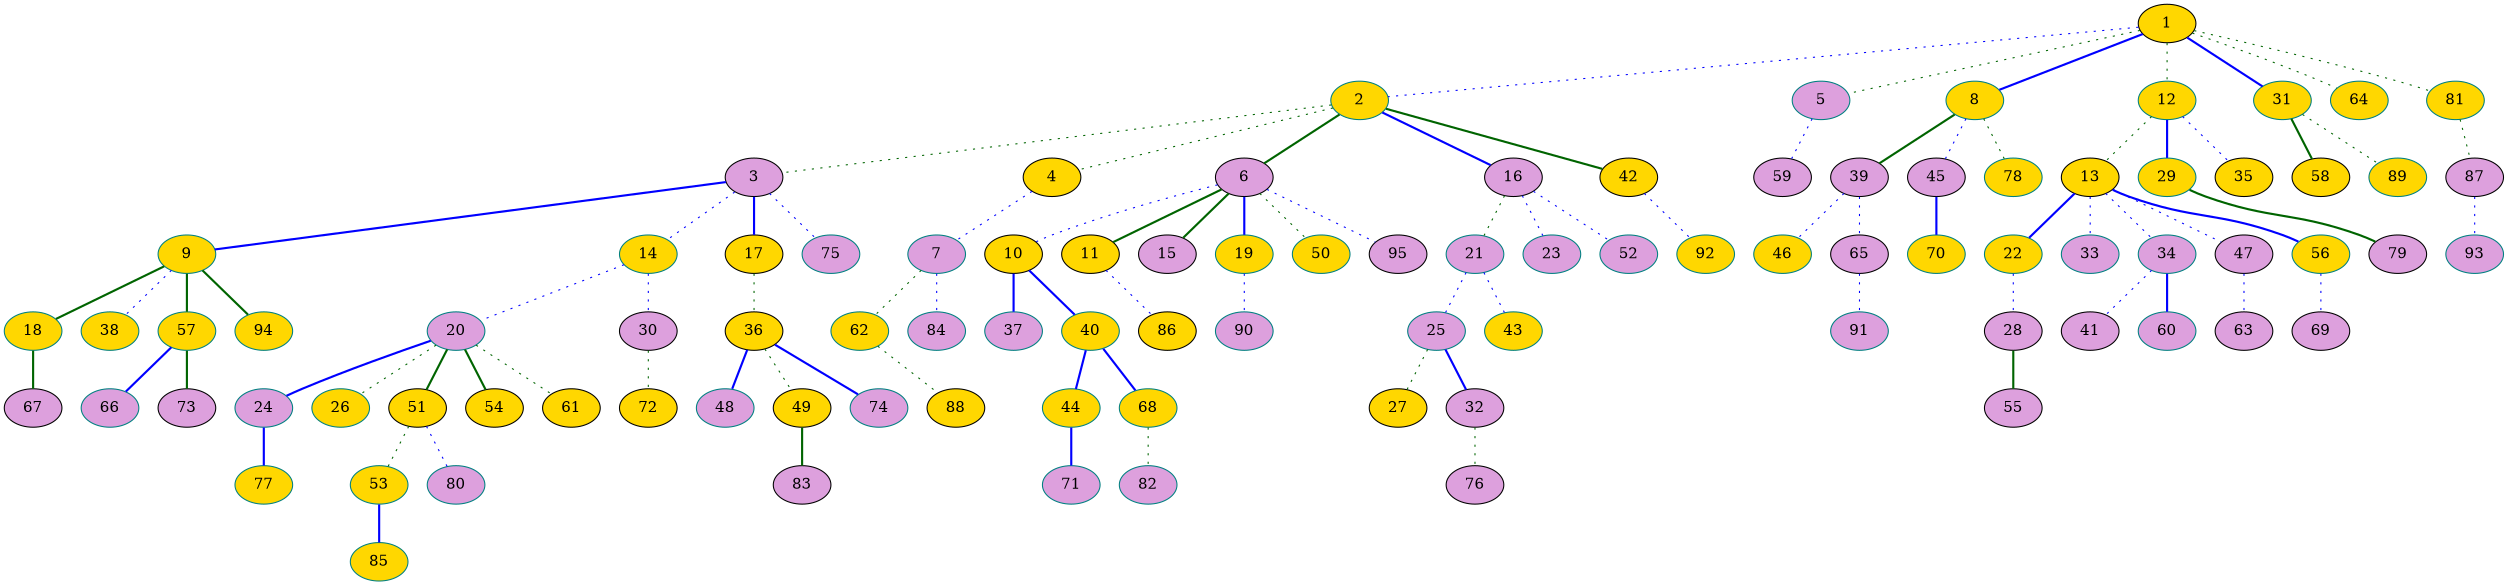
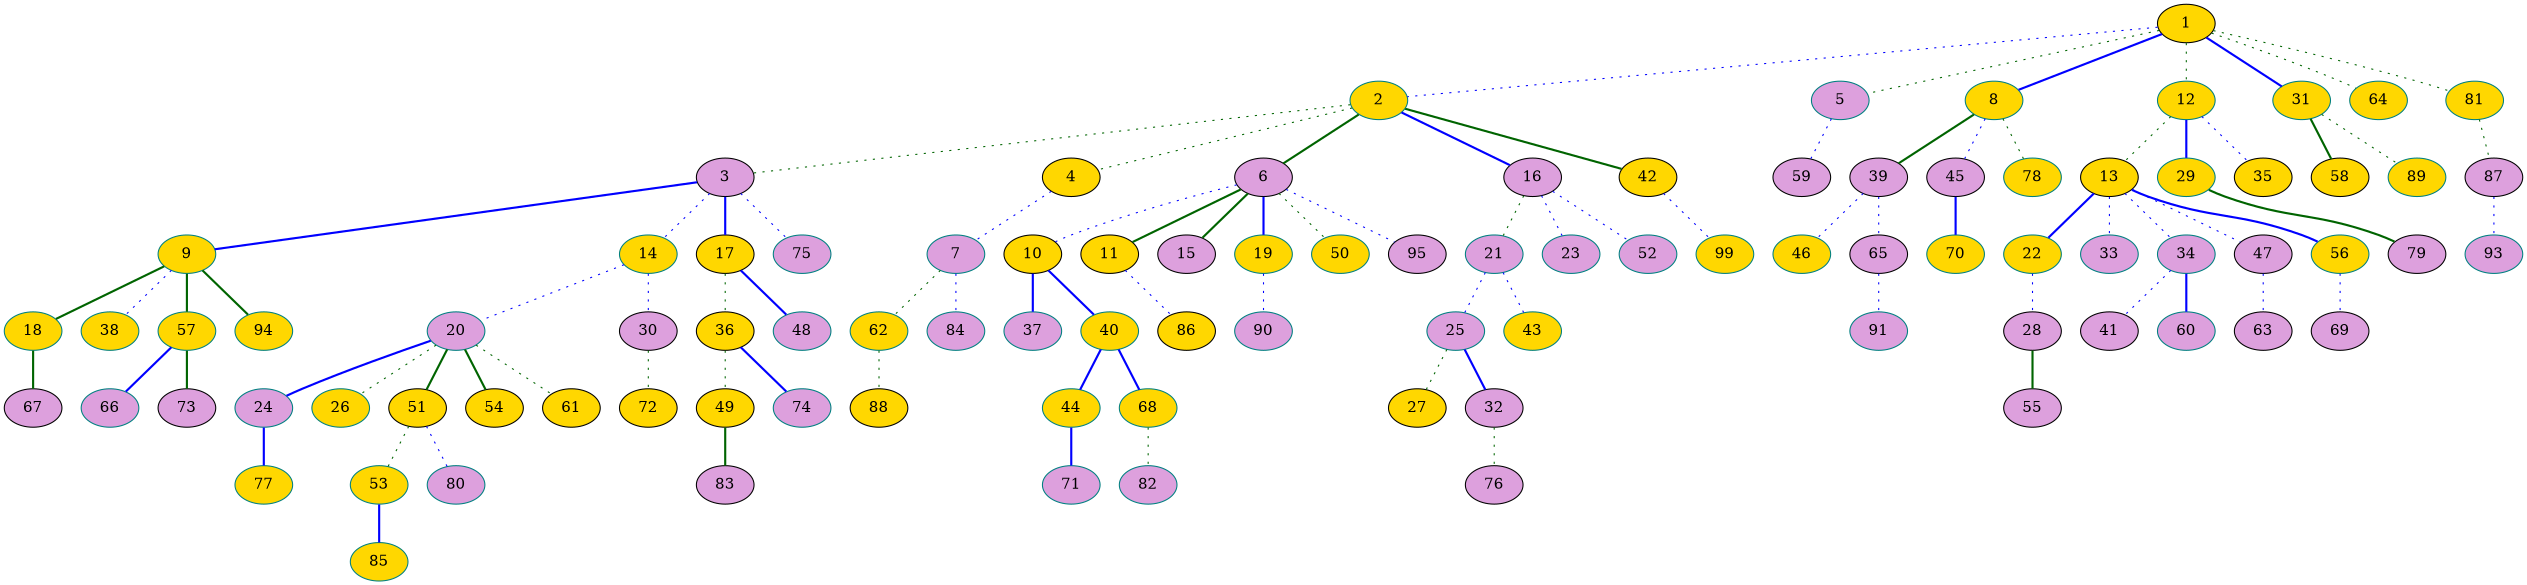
node "92": label "92" -> "99"
edge "36" -- "48": now "17" -- "48"
